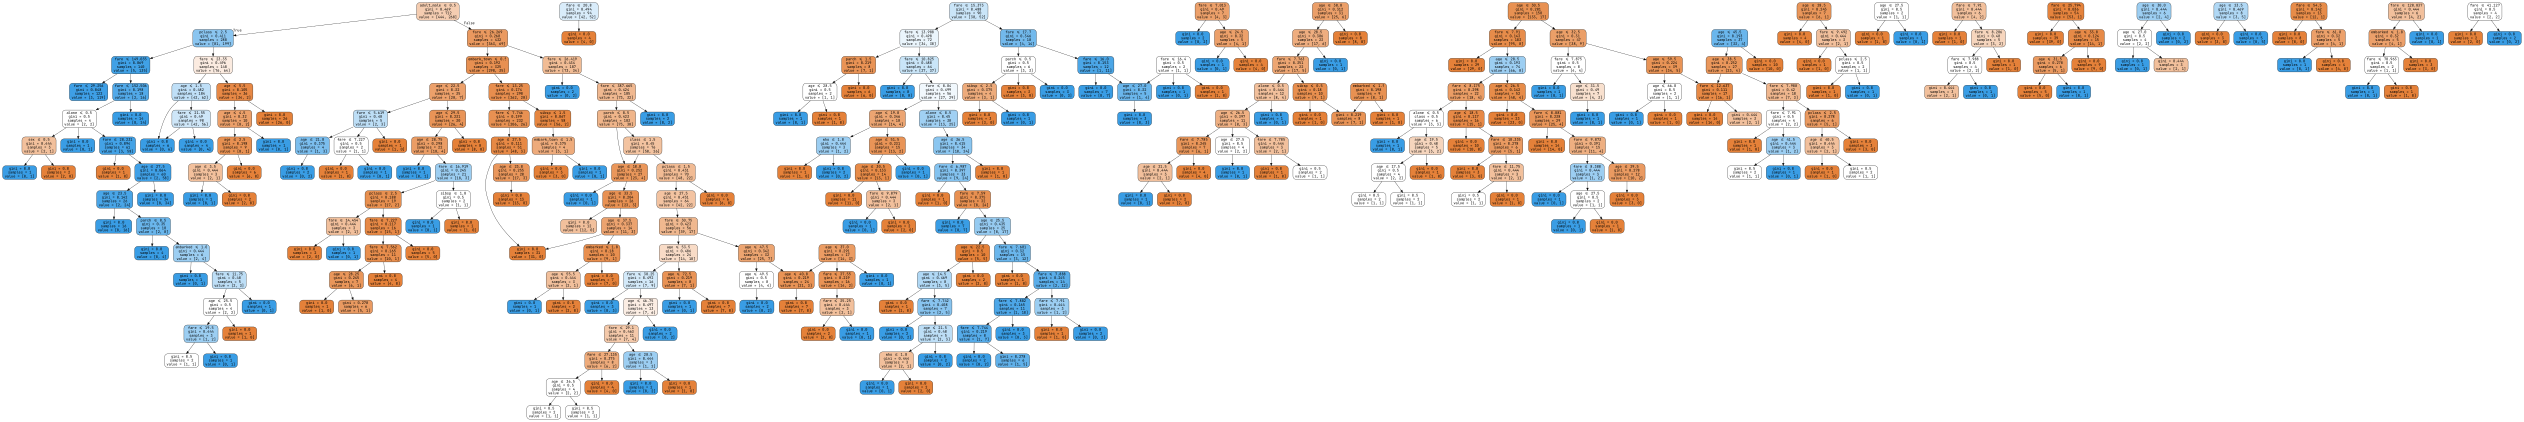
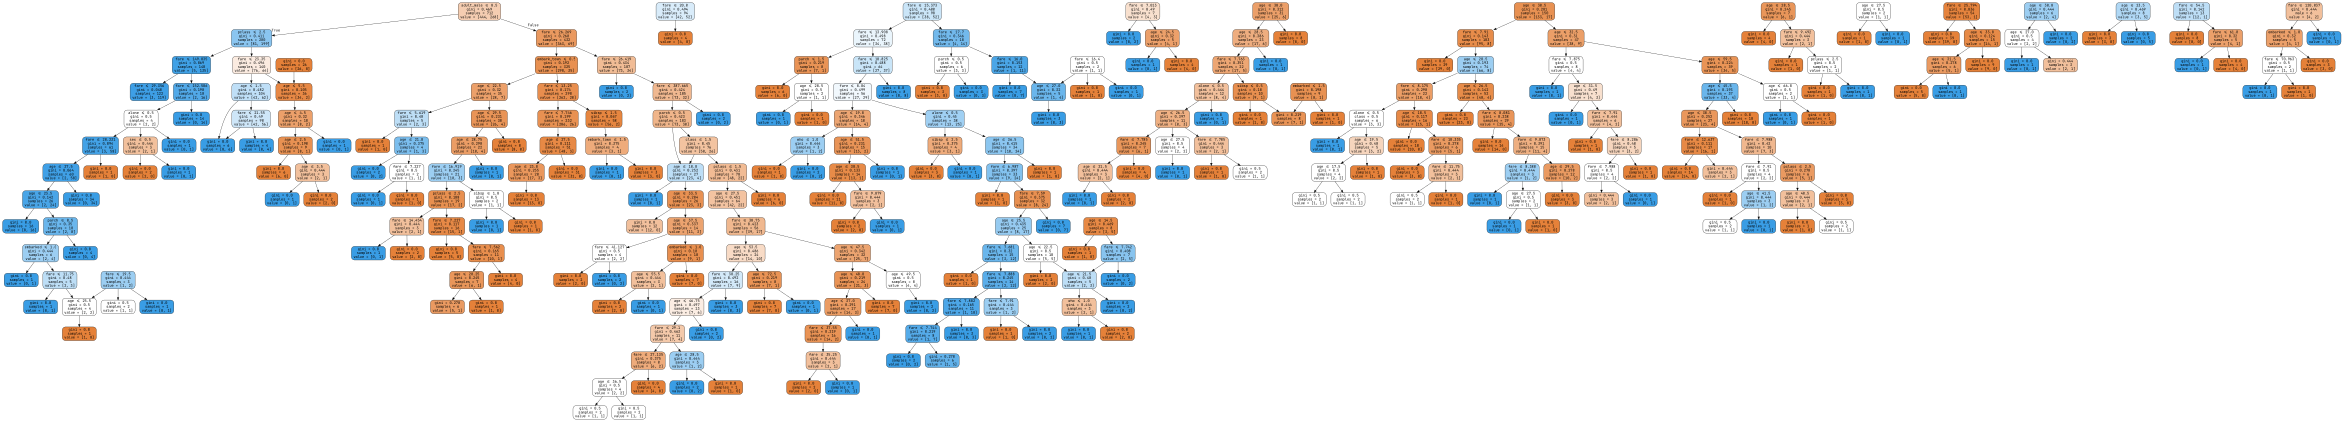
node "fare <= 7.013 gini = 0.49 samples = 7 value = [4, 3]": fillcolor #eca06a -> #f8e0ce
node "fare <= 54.5 gini = 0.142 samples = 13 value = [12, 1]": fillcolor #e78c49 -> #bddef6
node "fare <= 120.037 gini = 0.444 samples = 6 value = [4, 2]": label "fare <= 120.037 gini = 0.444 samples = 6 value = [4, 2]" -> "fare <= 120.037 gini = 0.444 male = 6 value = [4, 2]"
node "fare <= 10.825 gini = 0.488 samples = 64 value = [27, 37]": label "fare <= 10.825 gini = 0.488 samples = 64 value = [27, 37]" -> "fare <= 10.825 gini = 0.488 gini = 64 value = [27, 37]"
edge "parch <= 0.5 gini = 0.5 samples = 6 value = [3, 3]" -> "sibsp <= 2.5 gini = 0.375 samples = 4 value = [3, 1]": now "alone <= 0.5 gini = 0.45 samples = 38 value = [13, 25]" -> "sibsp <= 2.5 gini = 0.375 samples = 4 value = [3, 1]"
edge "age <= 59.5 gini = 0.224 samples = 39 value = [34, 5]" -> "fare <= 12.637 gini = 0.111 samples = 17 value = [16, 1]": now "age <= 59.5 gini = 0.224 samples = 39 value = [34, 5]" -> "age <= 45.5 gini = 0.193 samples = 37 value = [33, 4]"
edge "age <= 31.5 gini = 0.49 samples = 7 value = [4, 3]" -> "fare <= 7.91 gini = 0.444 samples = 6 value = [4, 2]": added
edge "age <= 5.5 gini = 0.105 samples = 36 value = [34, 2]" -> "gini = 0.0 samples = 26 value = [26, 0]": reversed
edge "fare <= 5.619 gini = 0.48 samples = 5 value = [2, 3]" -> "fare <= 7.227 gini = 0.5 samples = 2 value = [1, 1]": now "age <= 21.0 gini = 0.375 samples = 4 value = [1, 3]" -> "fare <= 7.227 gini = 0.5 samples = 2 value = [1, 1]"
node "age <= 18.0 gini = 0.252 samples = 27 value = [23, 4]": fillcolor #ea975b -> #bddef6
edge "age <= 37.5 gini = 0.337 samples = 14 value = [11, 3]" -> "gini = 0.0 samples = 31 value = [31, 0]": now "age <= 37.5 gini = 0.337 samples = 14 value = [11, 3]" -> "fare <= 41.127 gini = 0.5 samples = 4 value = [2, 2]"
node "age <= 22.5 gini = 0.5 samples = 10 value = [5, 5]": fillcolor #e58139 -> #ffffff
edge "age <= 37.0 gini = 0.291 samples = 17 value = [14, 3]" -> "age <= 40.0 gini = 0.219 samples = 24 value = [21, 3]": reversed
edge "age <= 22.5 gini = 0.5 samples = 10 value = [5, 5]" -> "age <= 14.5 gini = 0.469 samples = 8 value = [3, 5]": now "age <= 22.5 gini = 0.5 samples = 10 value = [5, 5]" -> "age <= 21.5 gini = 0.48 samples = 5 value = [2, 3]"
node "age <= 14.5 gini = 0.469 samples = 8 value = [3, 5]": fillcolor #b0d8f5 -> #e78945
edge "age <= 25.5 gini = 0.5 samples = 4 value = [2, 2]" -> "fare <= 19.5 gini = 0.444 samples = 3 value = [1, 2]": reversed
